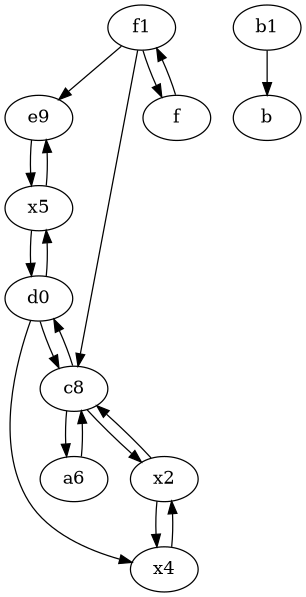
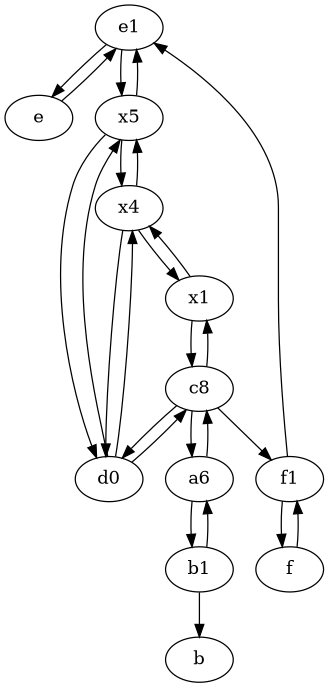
node "e9": label "e9" -> "e1"
node "e": added
edge "x5" -> "x4": added
edge "x4" -> "x5": added
edge "f1" -> "c8": reversed
edge "x4" -> "d0": added
node "x2": label "x2" -> "x1"
edge "a6" -> "b1": added
edge "b1" -> "a6": added
